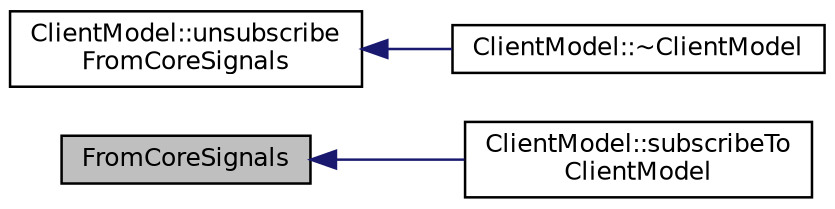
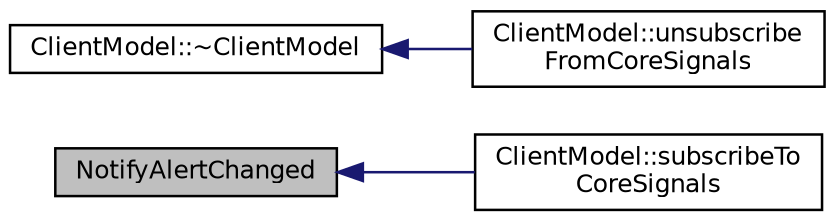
edge "ClientModel::~ClientModel" -> "ClientModel::unsubscribe FromCoreSignals": reversed
node "FromCoreSignals": label "FromCoreSignals" -> "NotifyAlertChanged"
node "ClientModel::subscribeTo ClientModel": label "ClientModel::subscribeTo ClientModel" -> "ClientModel::subscribeTo CoreSignals"
